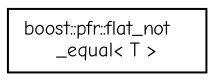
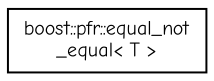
node "boost::pfr::flat_not _equal< T >": label "boost::pfr::flat_not _equal< T >" -> "boost::pfr::equal_not _equal< T >"
